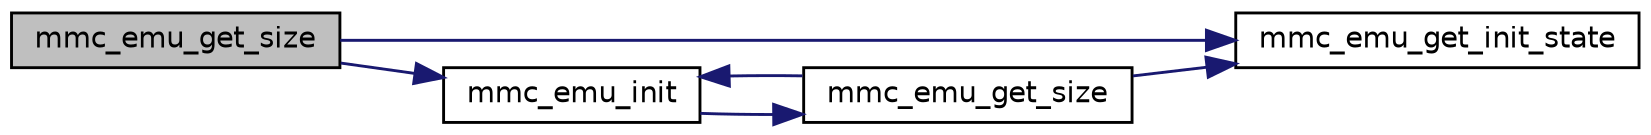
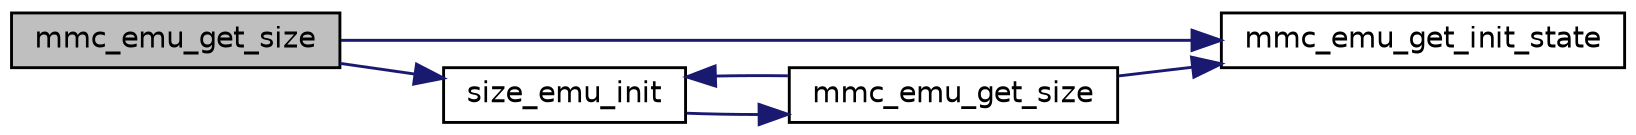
node "mmc_emu_init": label "mmc_emu_init" -> "size_emu_init"
